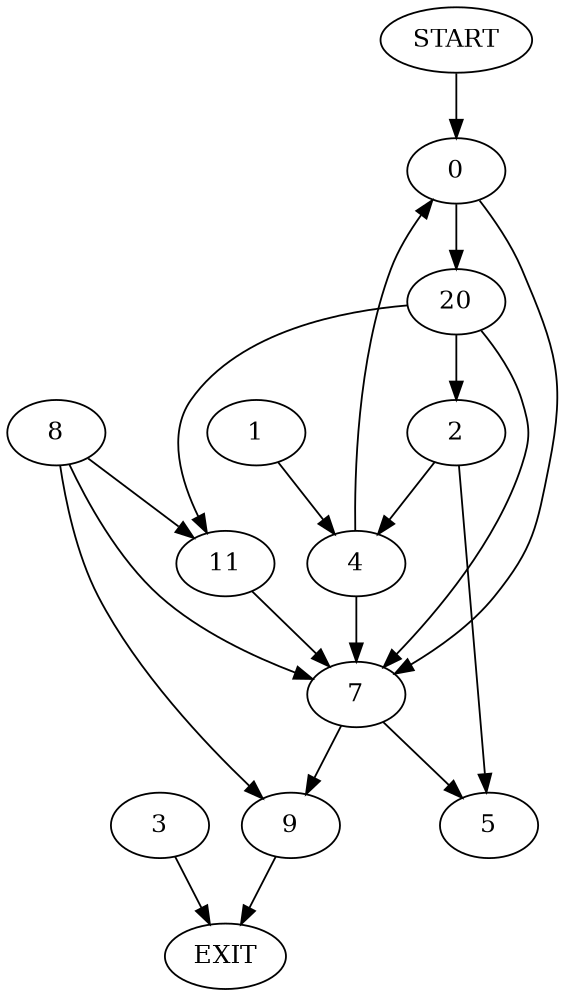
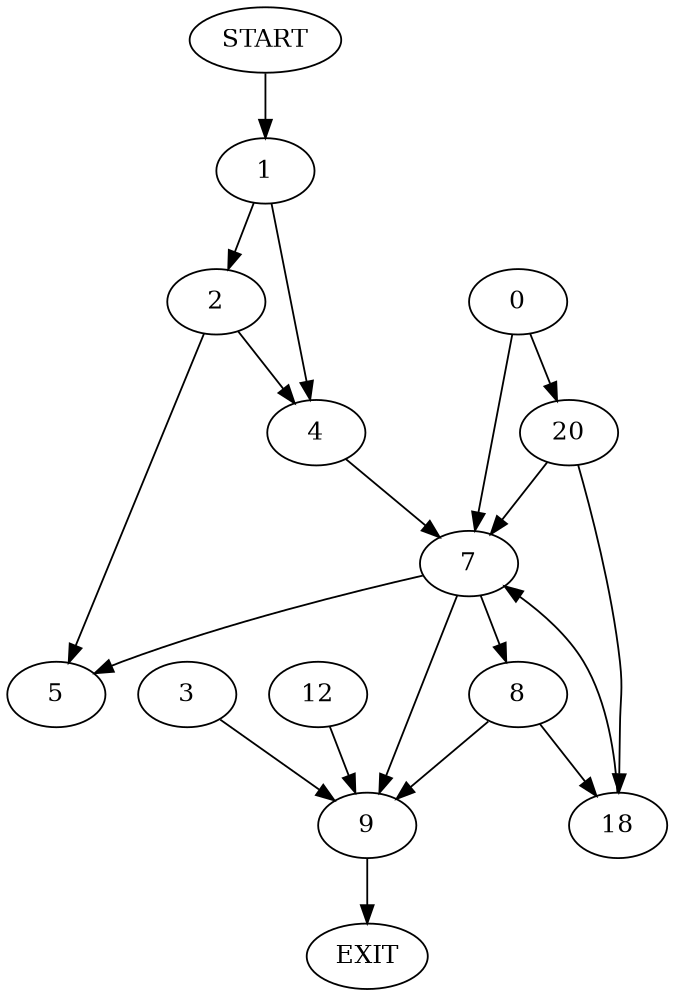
edge "START" -> "0": now "START" -> "1"
edge "20" -> "2": now "1" -> "2"
edge "4" -> "0": removed
node "11": label "11" -> "18"
edge "8" -> "7": reversed
node "12": added
edge "3" -> "EXIT": now "3" -> "9"
